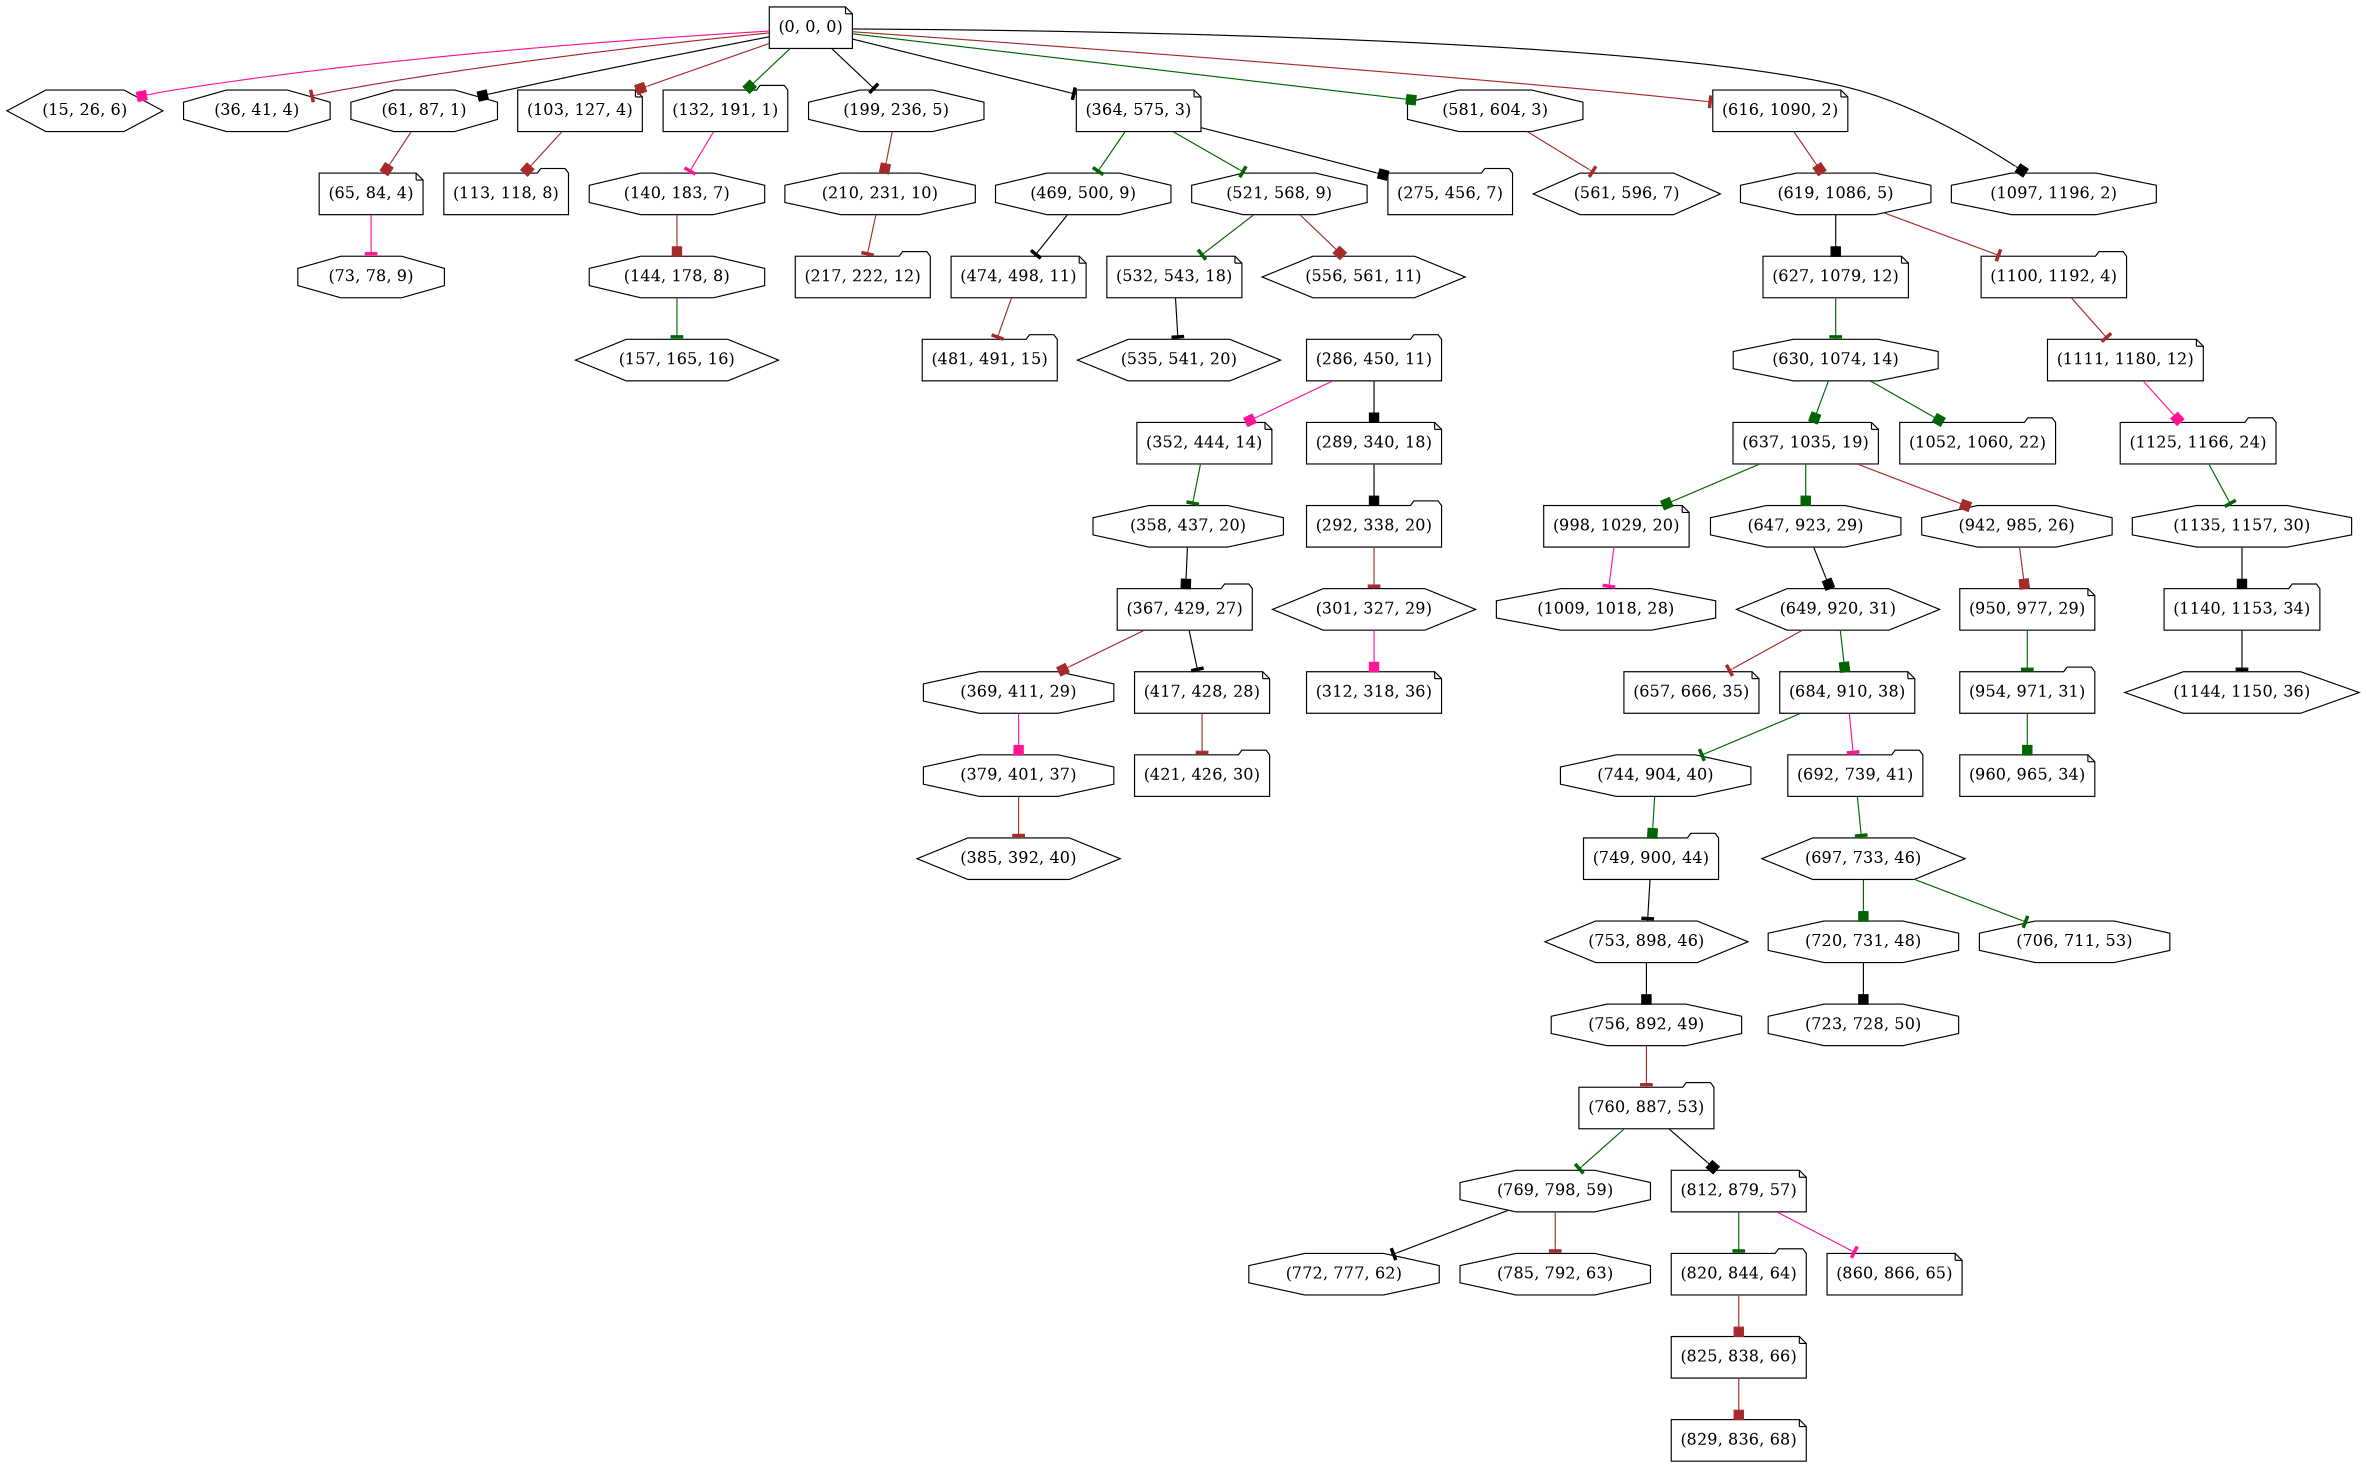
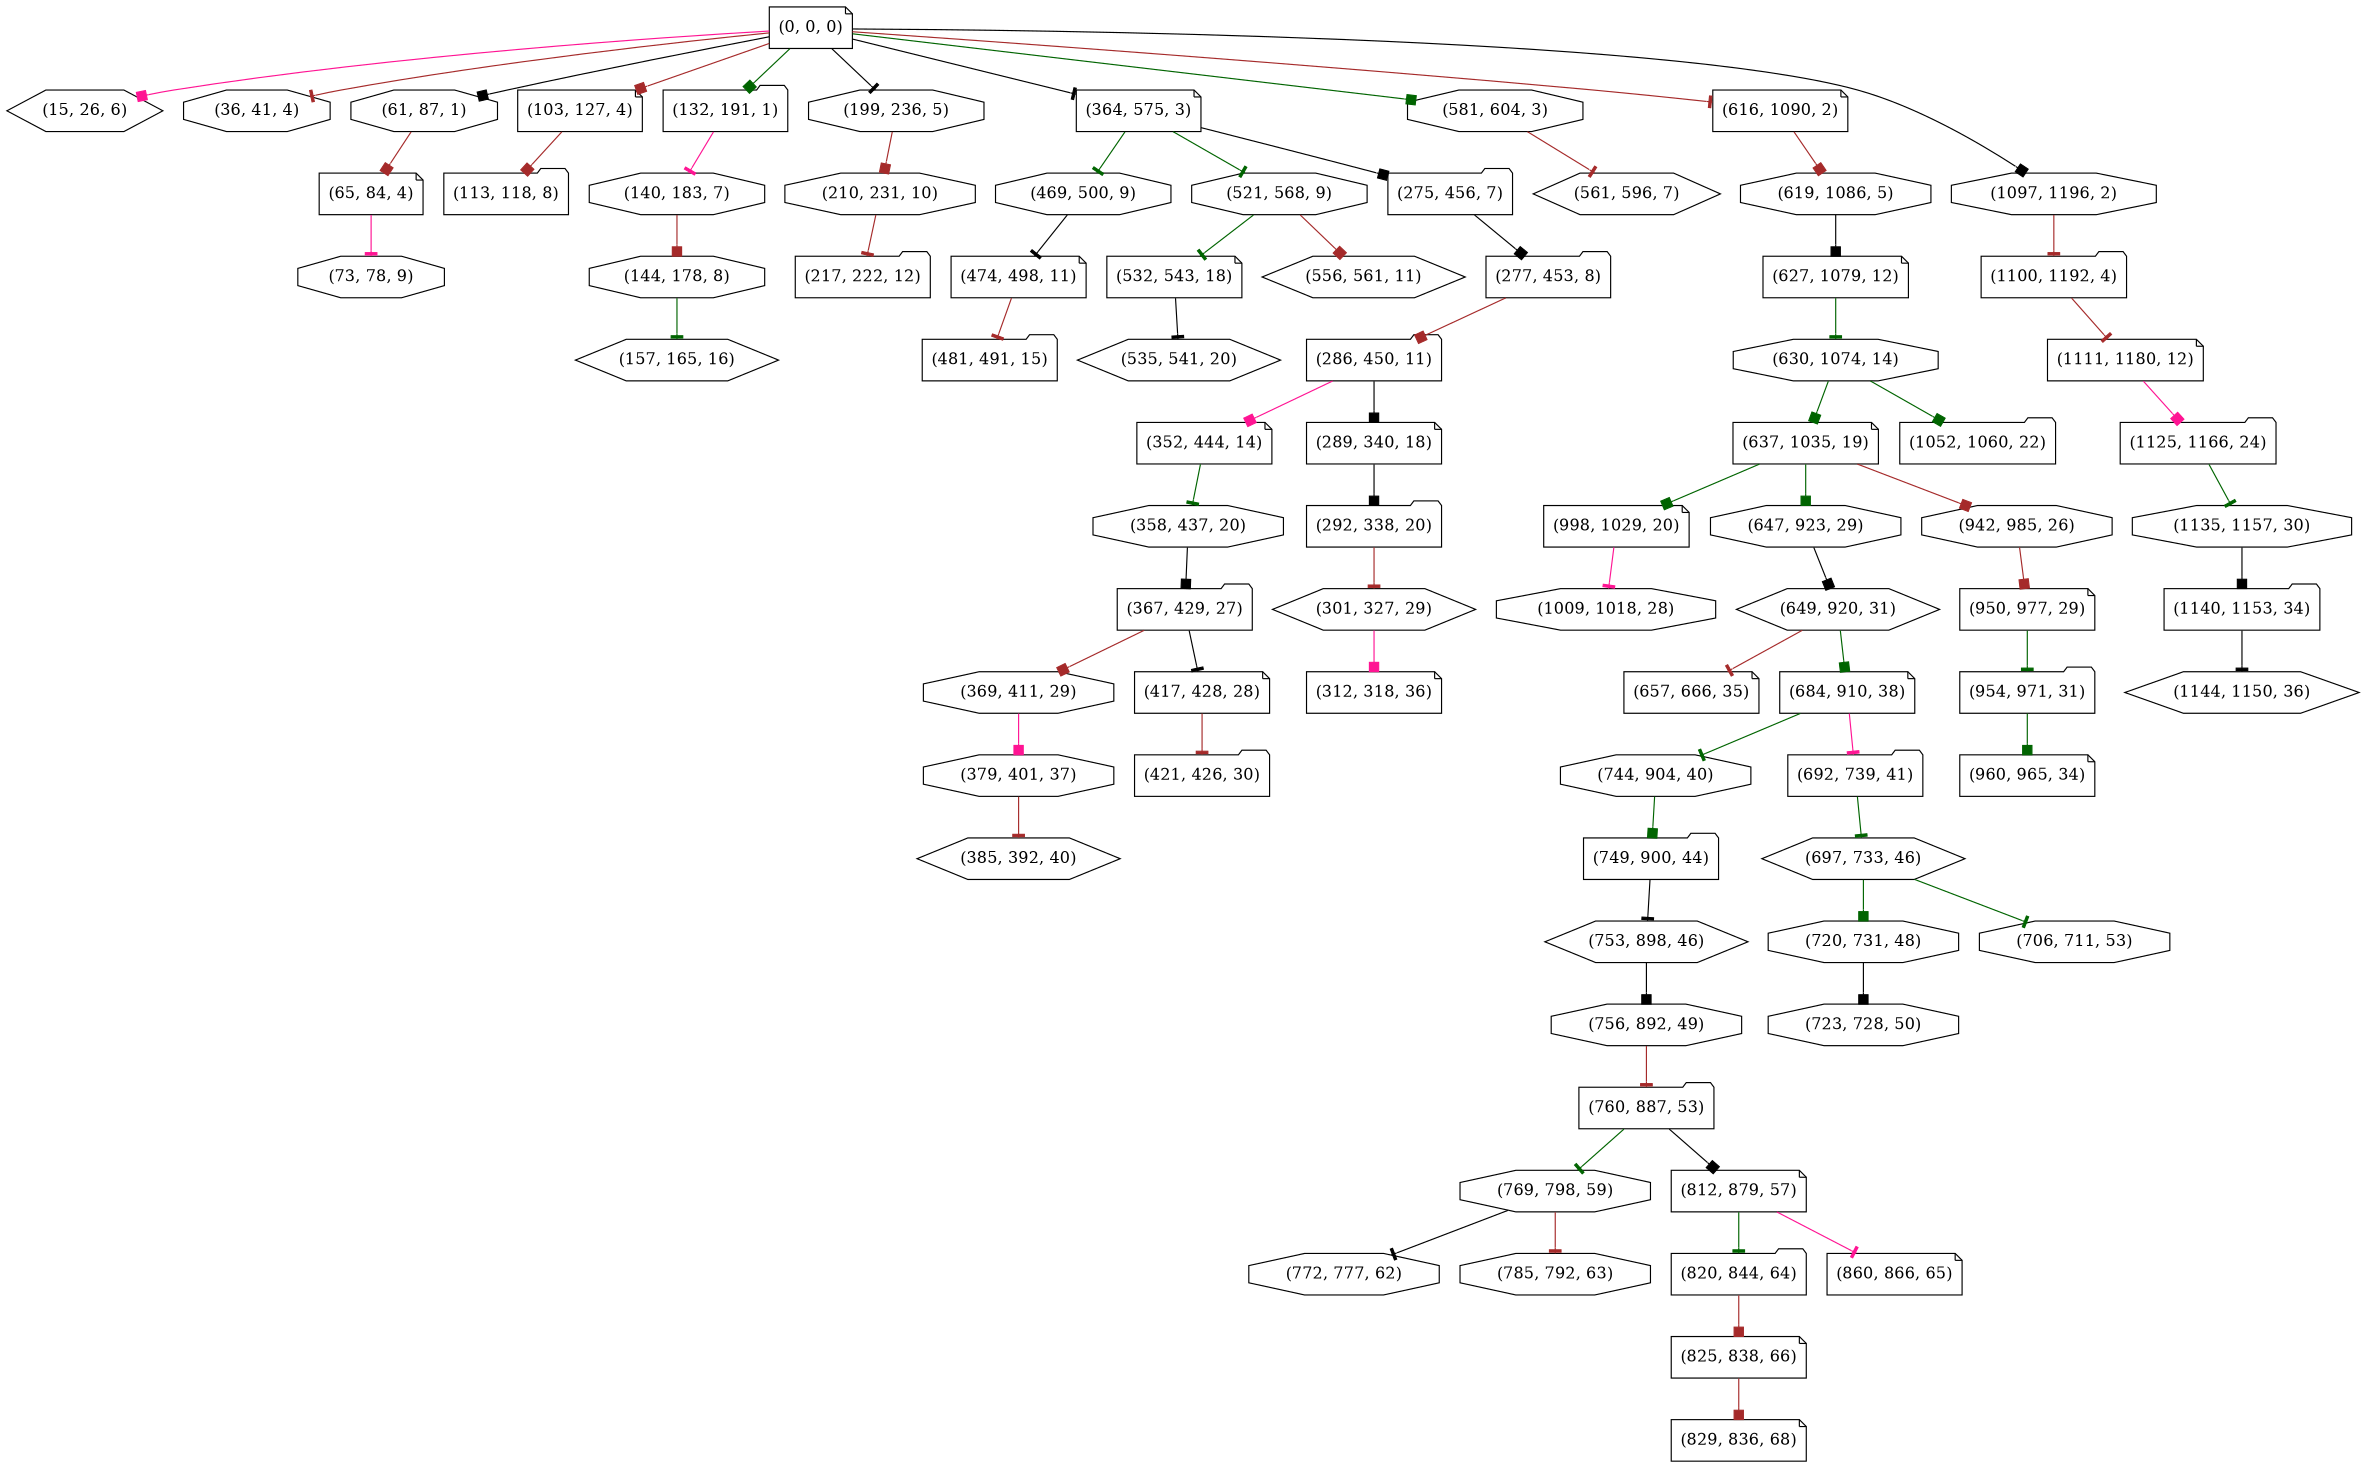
edge "(619, 1086, 5)" -> "(1100, 1192, 4)": now "(1097, 1196, 2)" -> "(1100, 1192, 4)"
node "(277, 453, 8)": added
